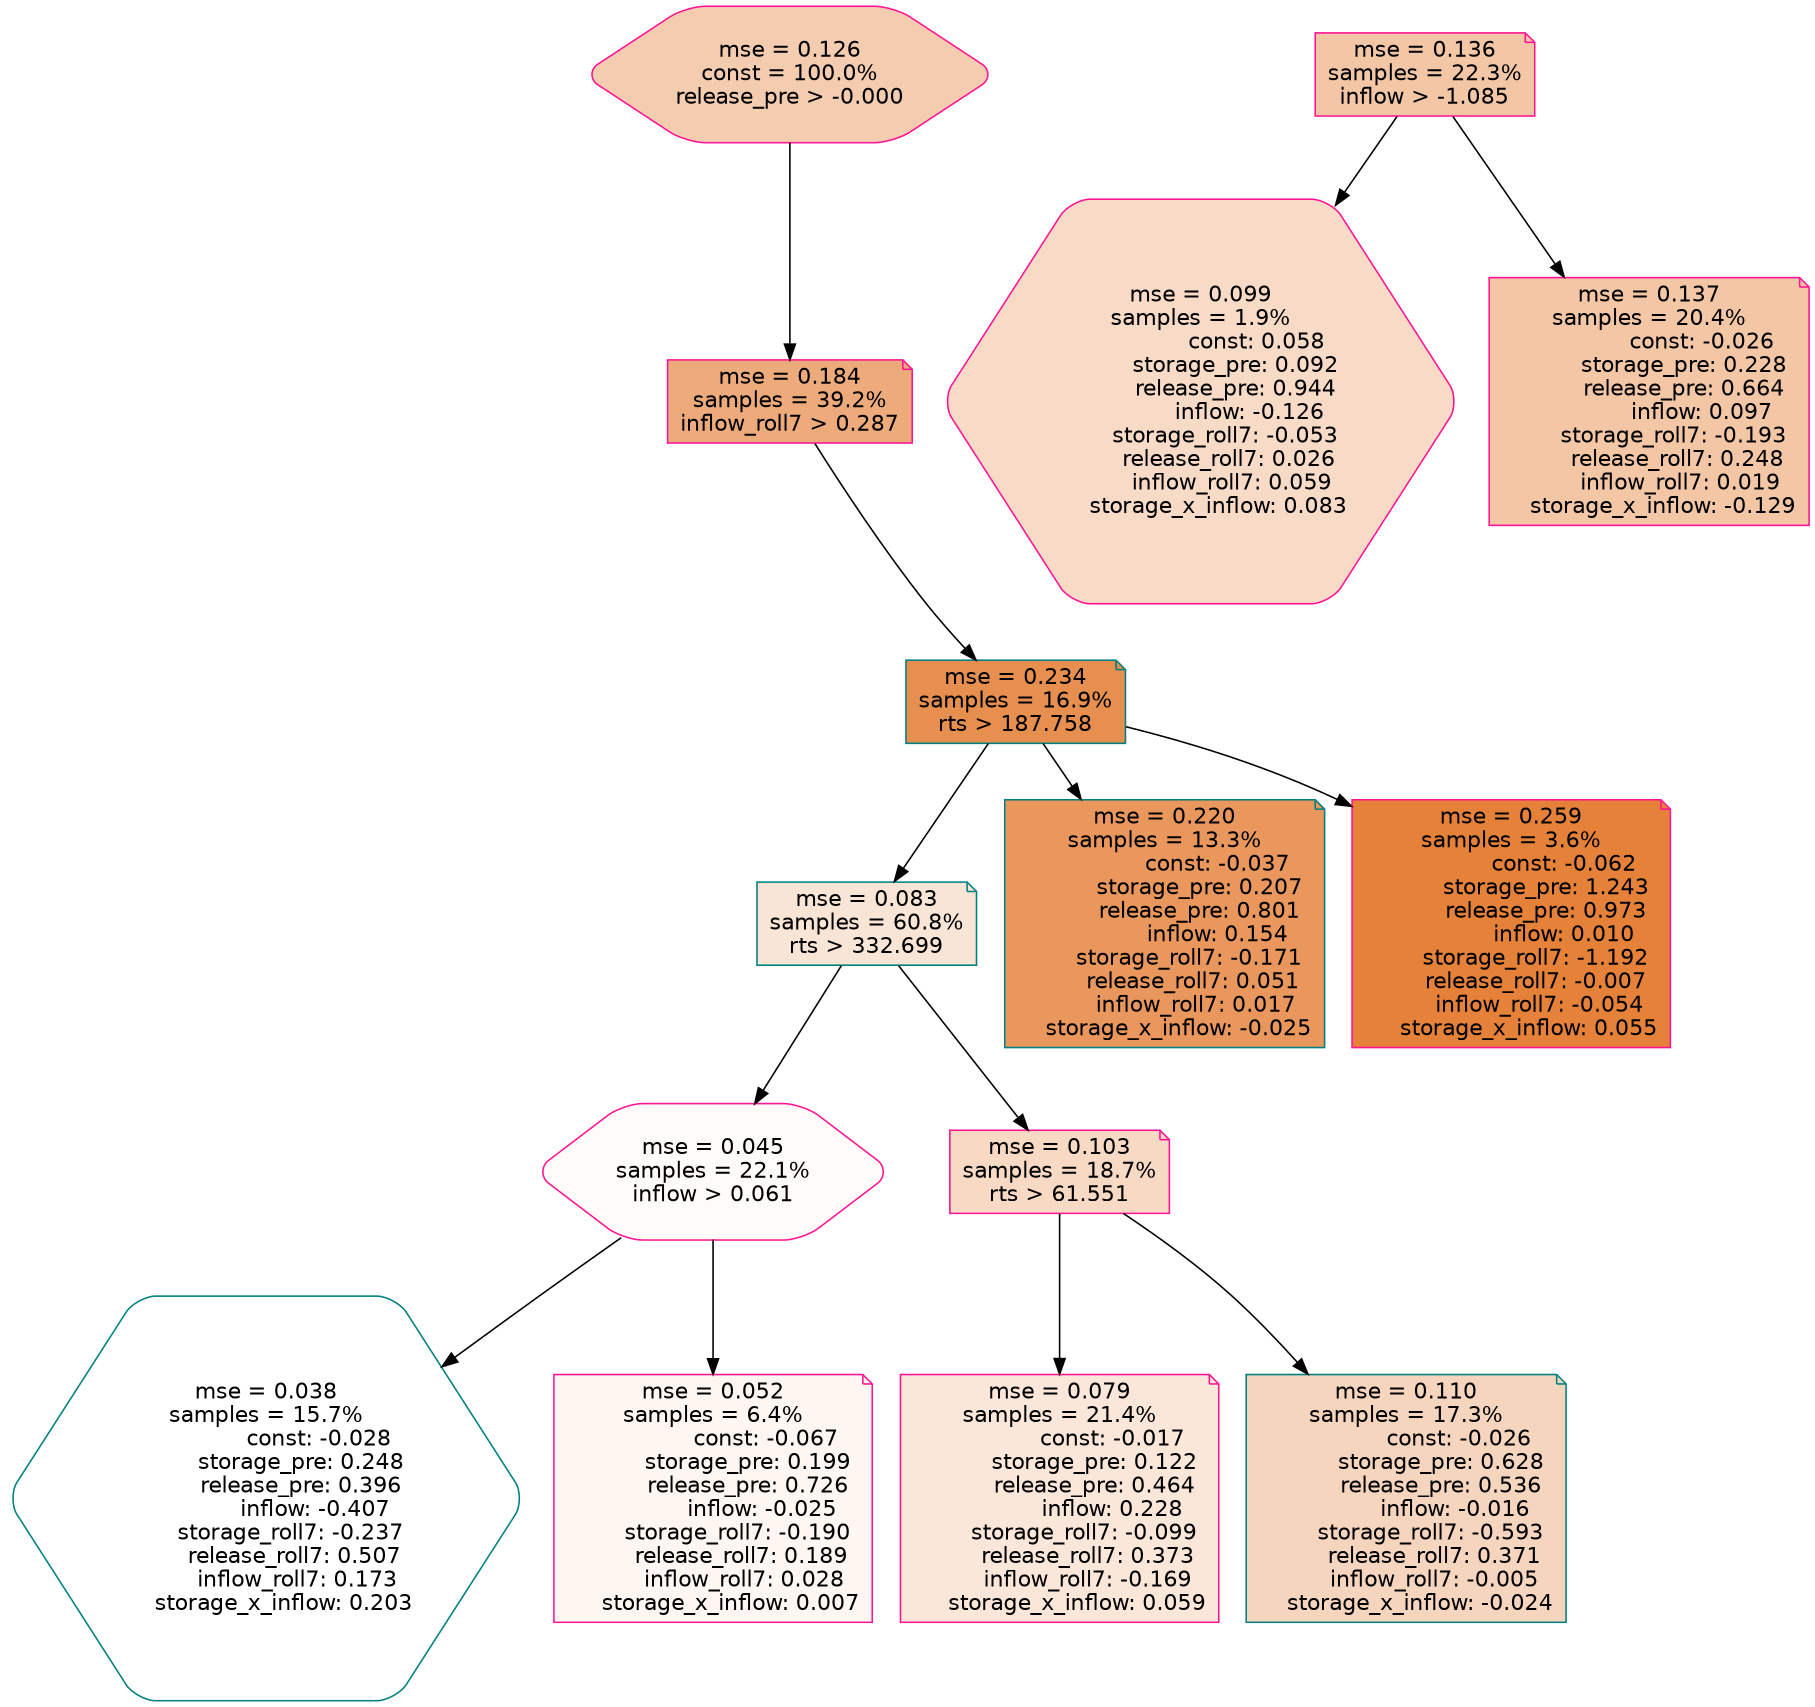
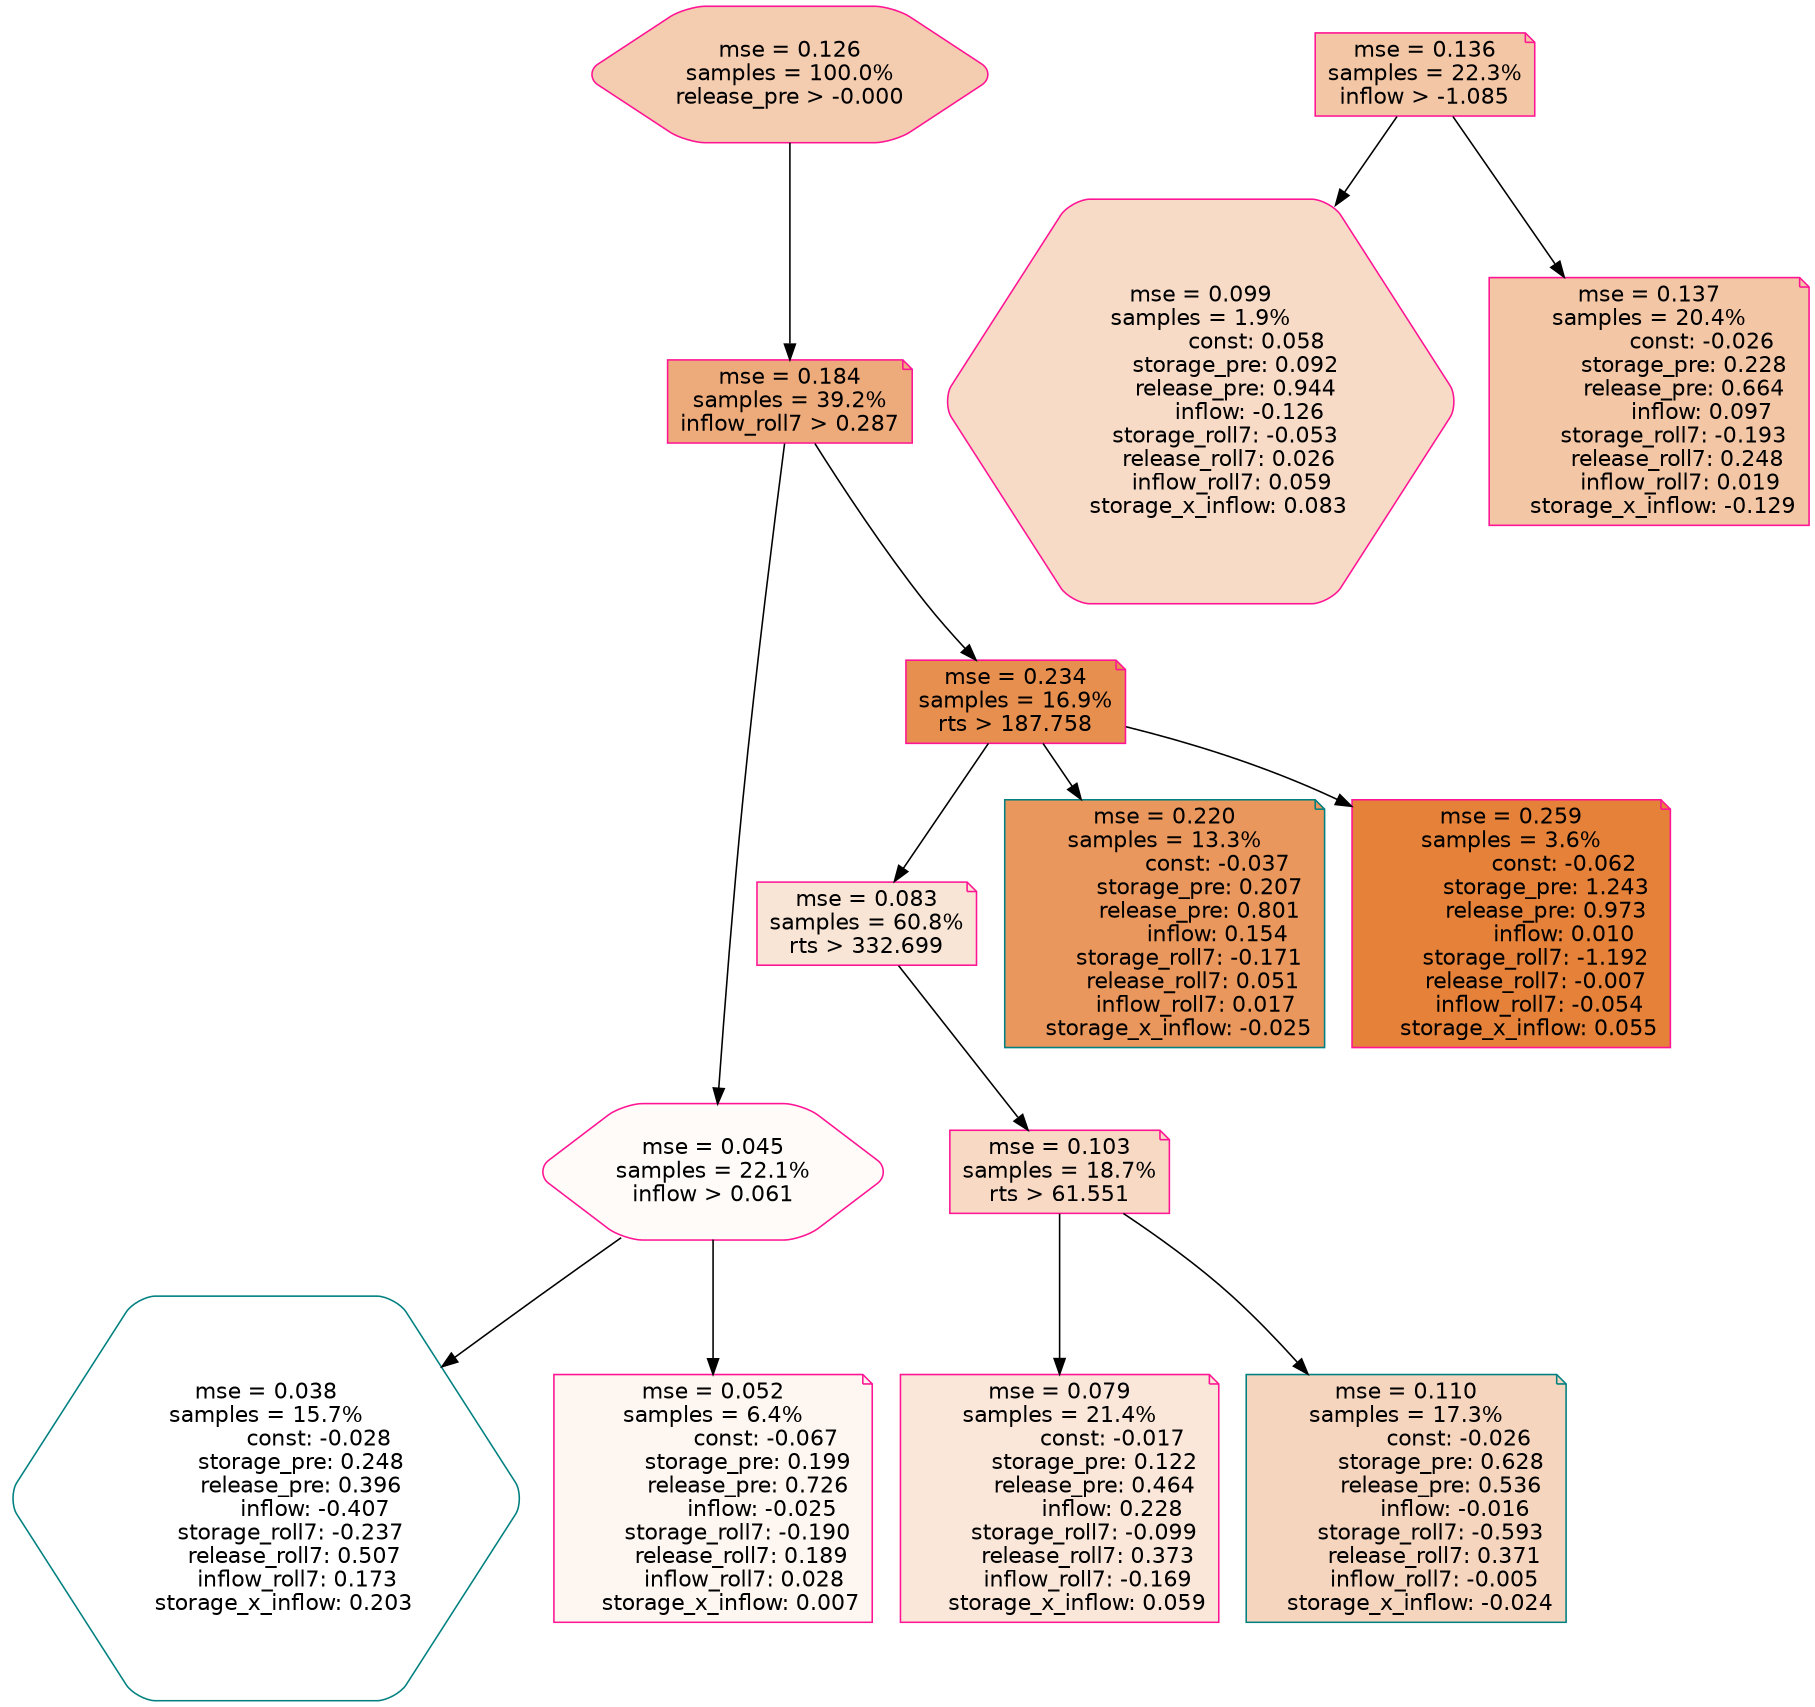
node "mse = 0.126 const = 100.0% release_pre > -0.000": label "mse = 0.126 const = 100.0% release_pre > -0.000" -> "mse = 0.126 samples = 100.0% release_pre > -0.000"
node "mse = 0.234 samples = 16.9% rts > 187.758": color teal -> deeppink
node "mse = 0.083 samples = 60.8% rts > 332.699": color teal -> deeppink
edge "mse = 0.083 samples = 60.8% rts > 332.699" -> "mse = 0.045 samples = 22.1% inflow > 0.061": now "mse = 0.184 samples = 39.2% inflow_roll7 > 0.287" -> "mse = 0.045 samples = 22.1% inflow > 0.061"
